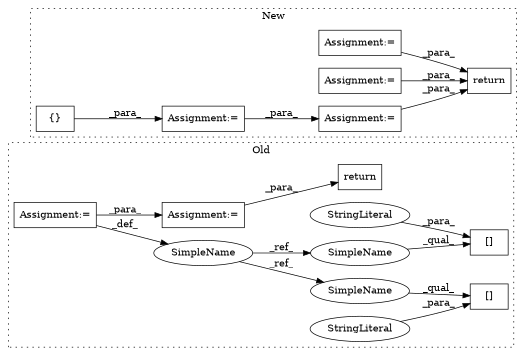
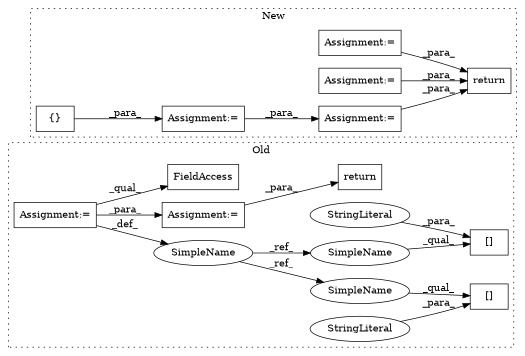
node "FieldAccess": added
